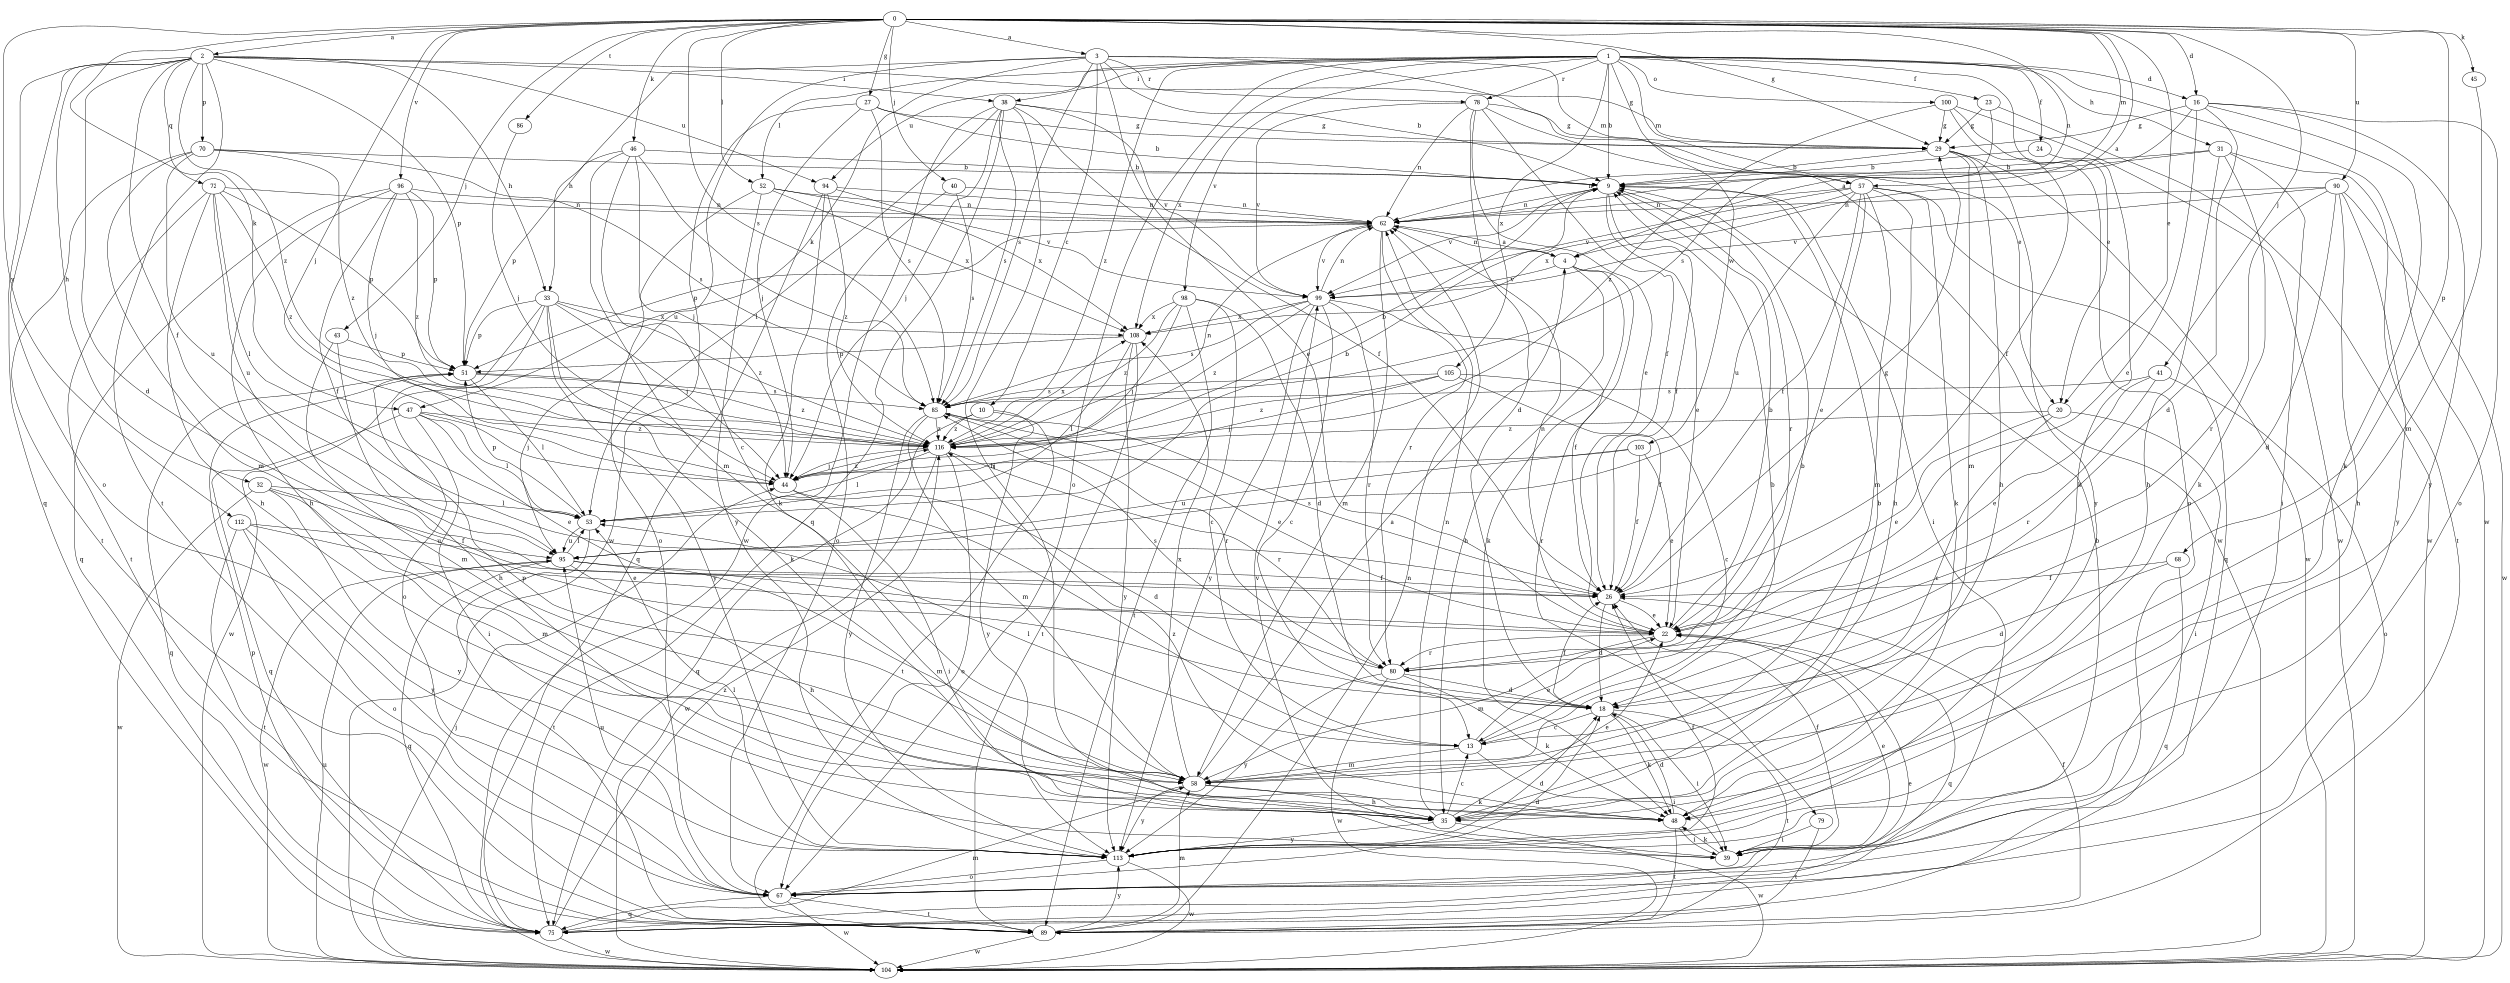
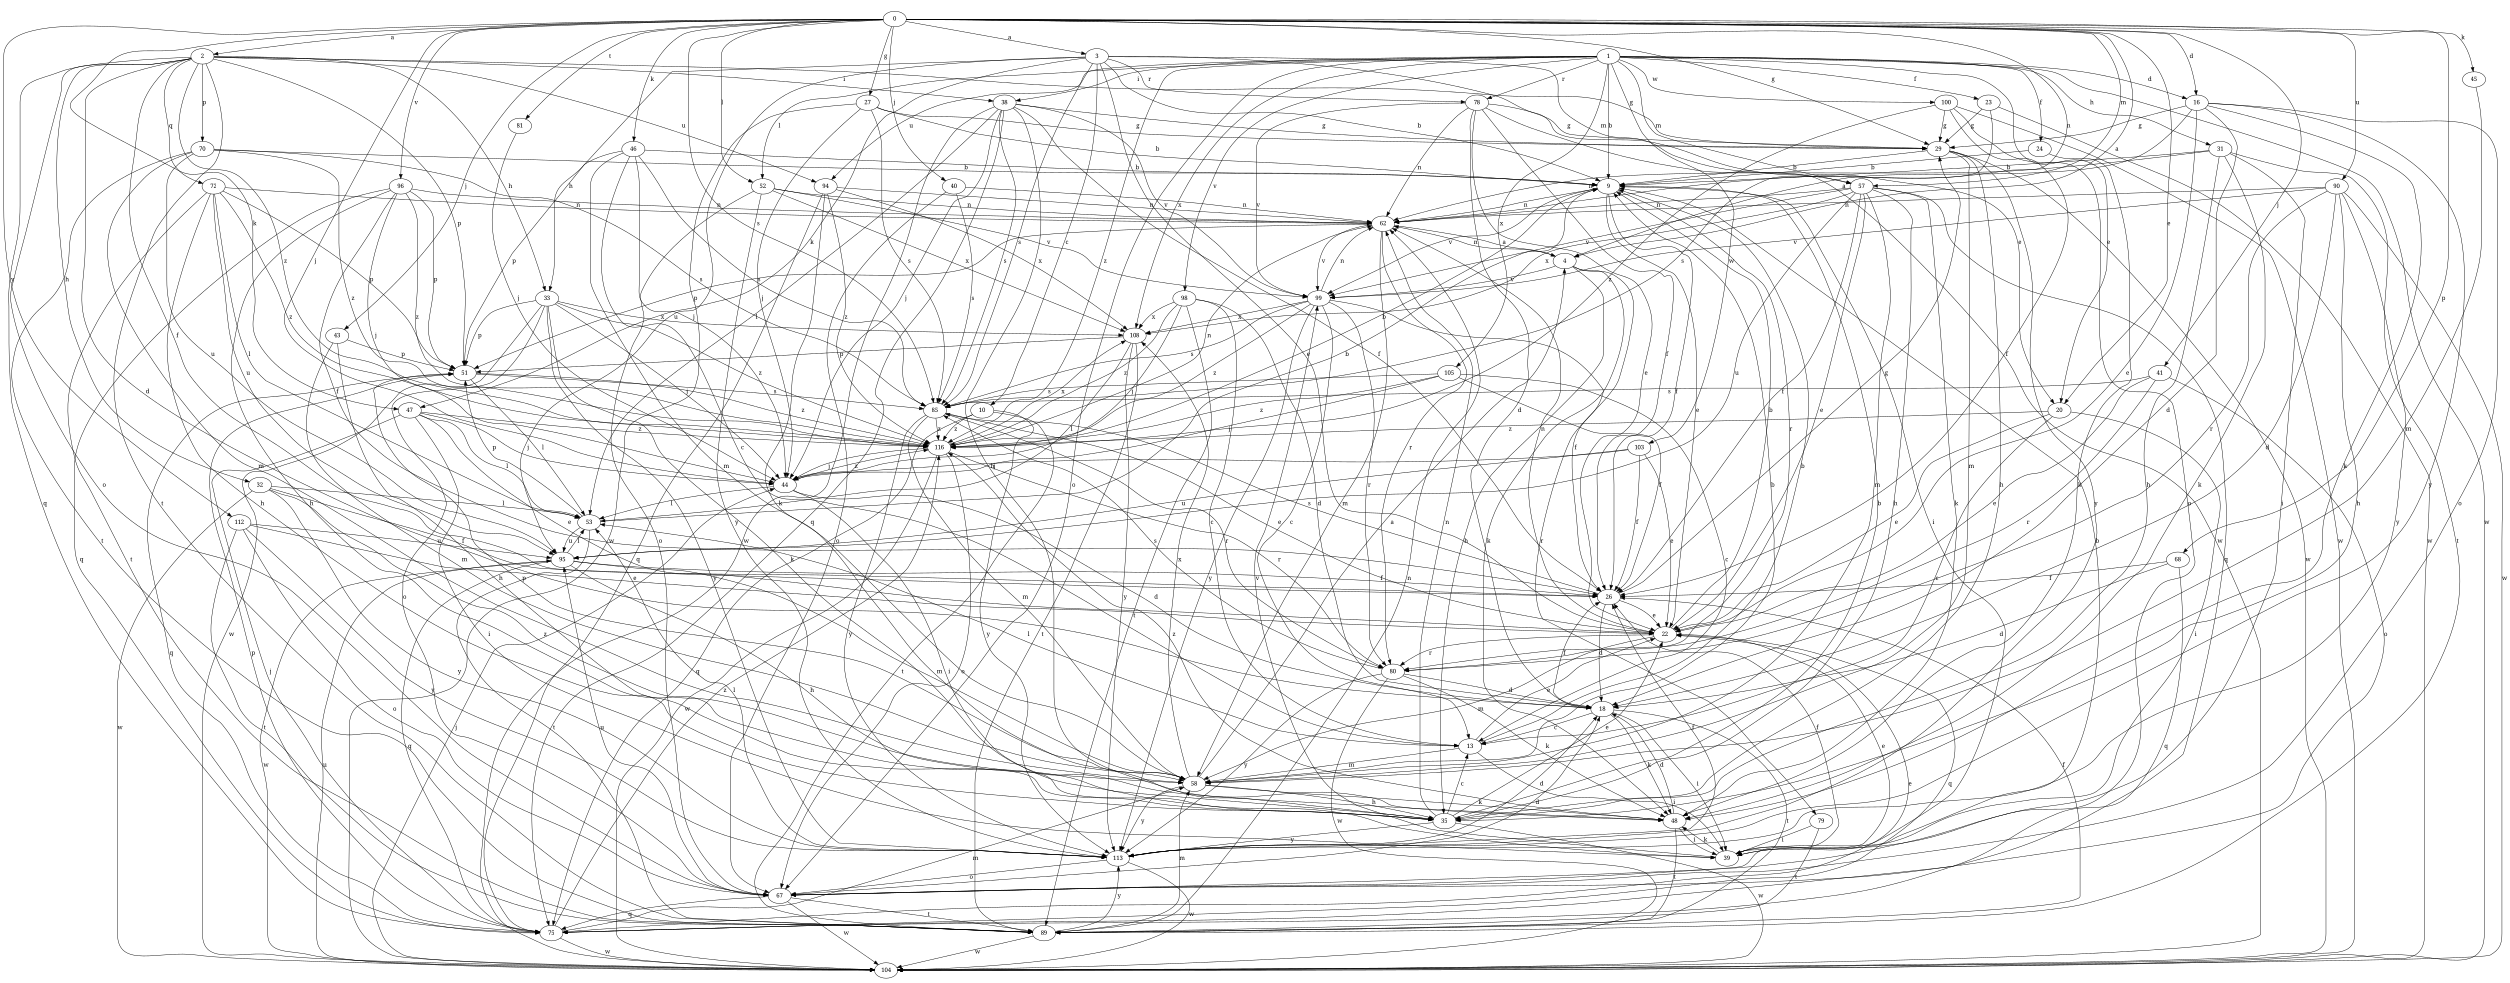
edge "1" -> "100": label "o" -> "w"
node "86": label "86" -> "81"
edge "116" -> "53": now "44" -> "53"
edge "32" -> "58": label "m" -> "z"
edge "47" -> "75": label "q" -> "j"
